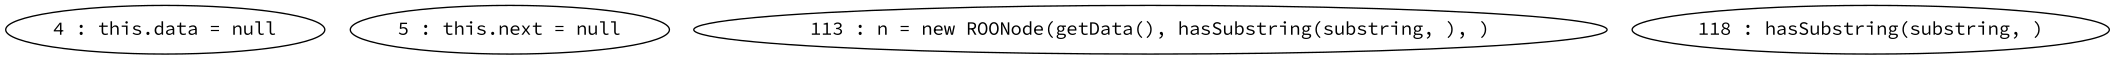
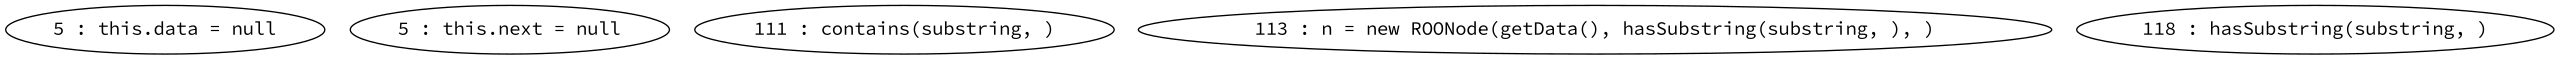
node "4 : this.data = null": label "4 : this.data = null" -> "5 : this.data = null"
node "111 : contains(substring, )": added
